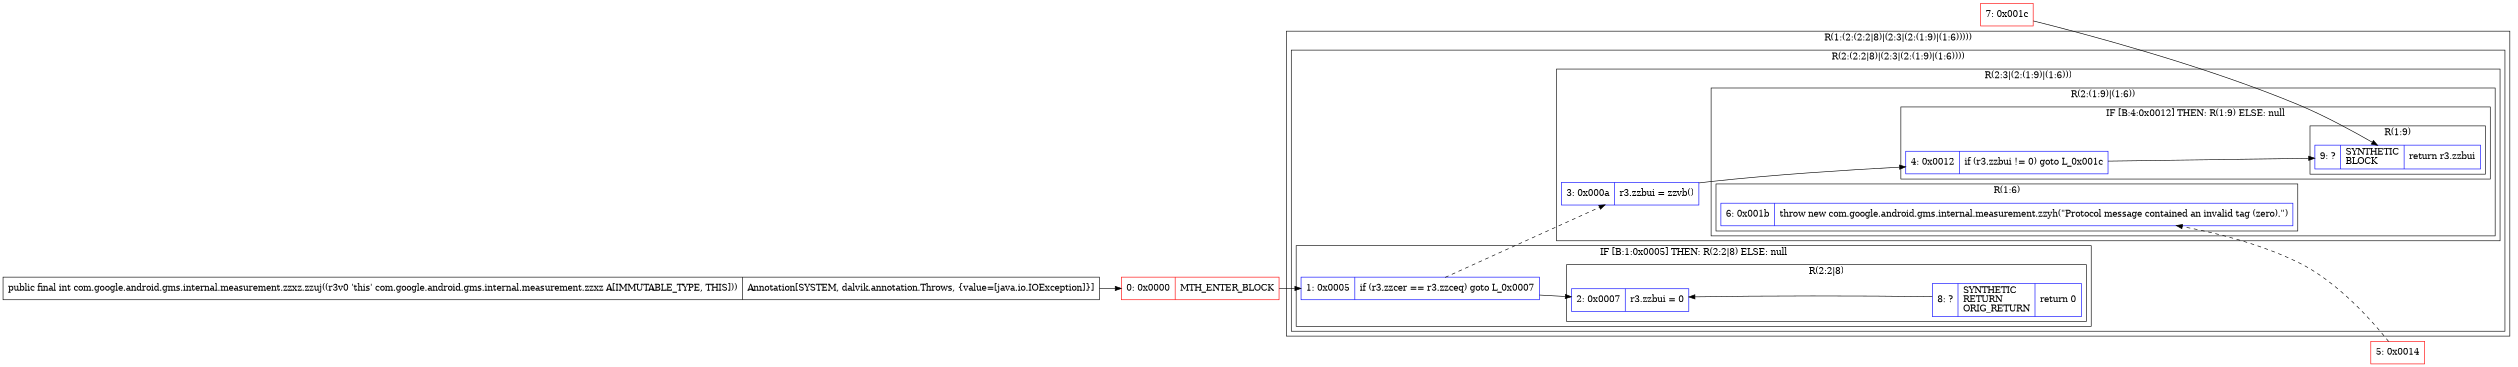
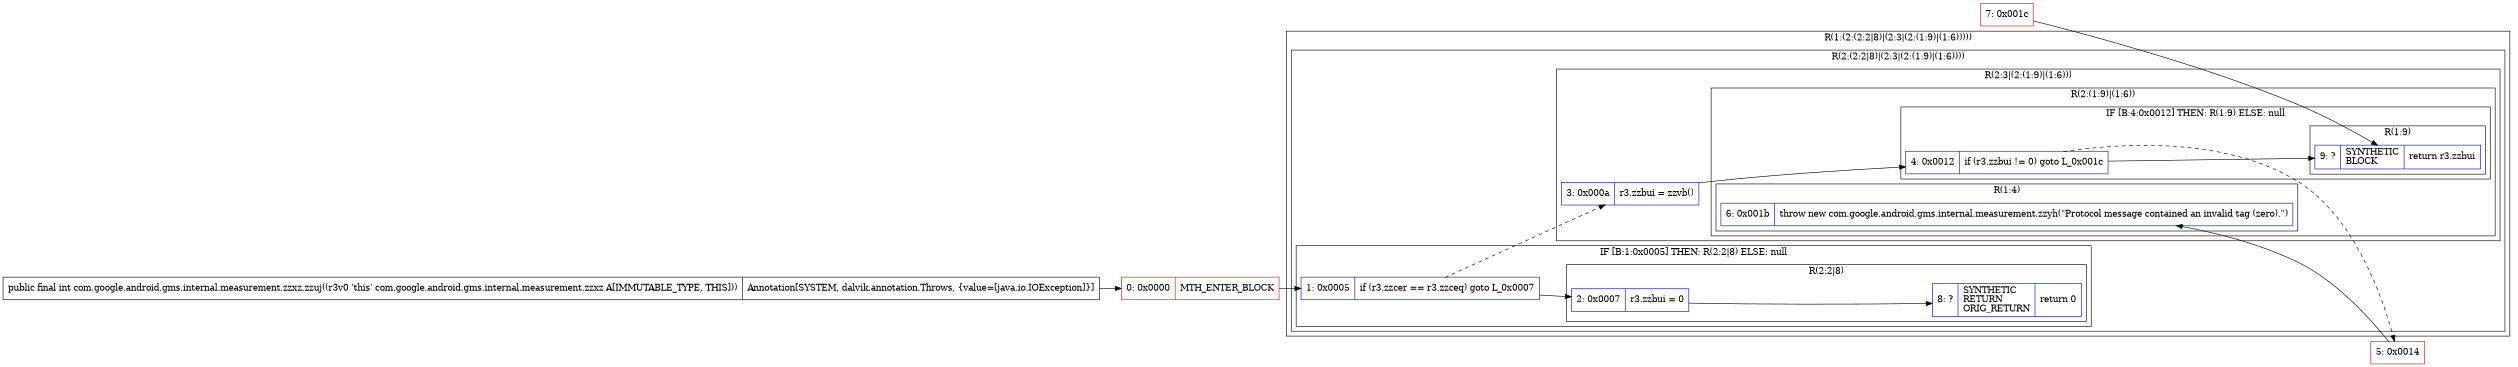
edge "4: 0x0012" -> "5: 0x0014": added
cluster "R(1:6)": label "R(1:6)" -> "R(1:4)"
edge "5: 0x0014" -> "6: 0x001b": style dashed -> solid
edge "8: ?" -> "2: 0x0007": reversed
